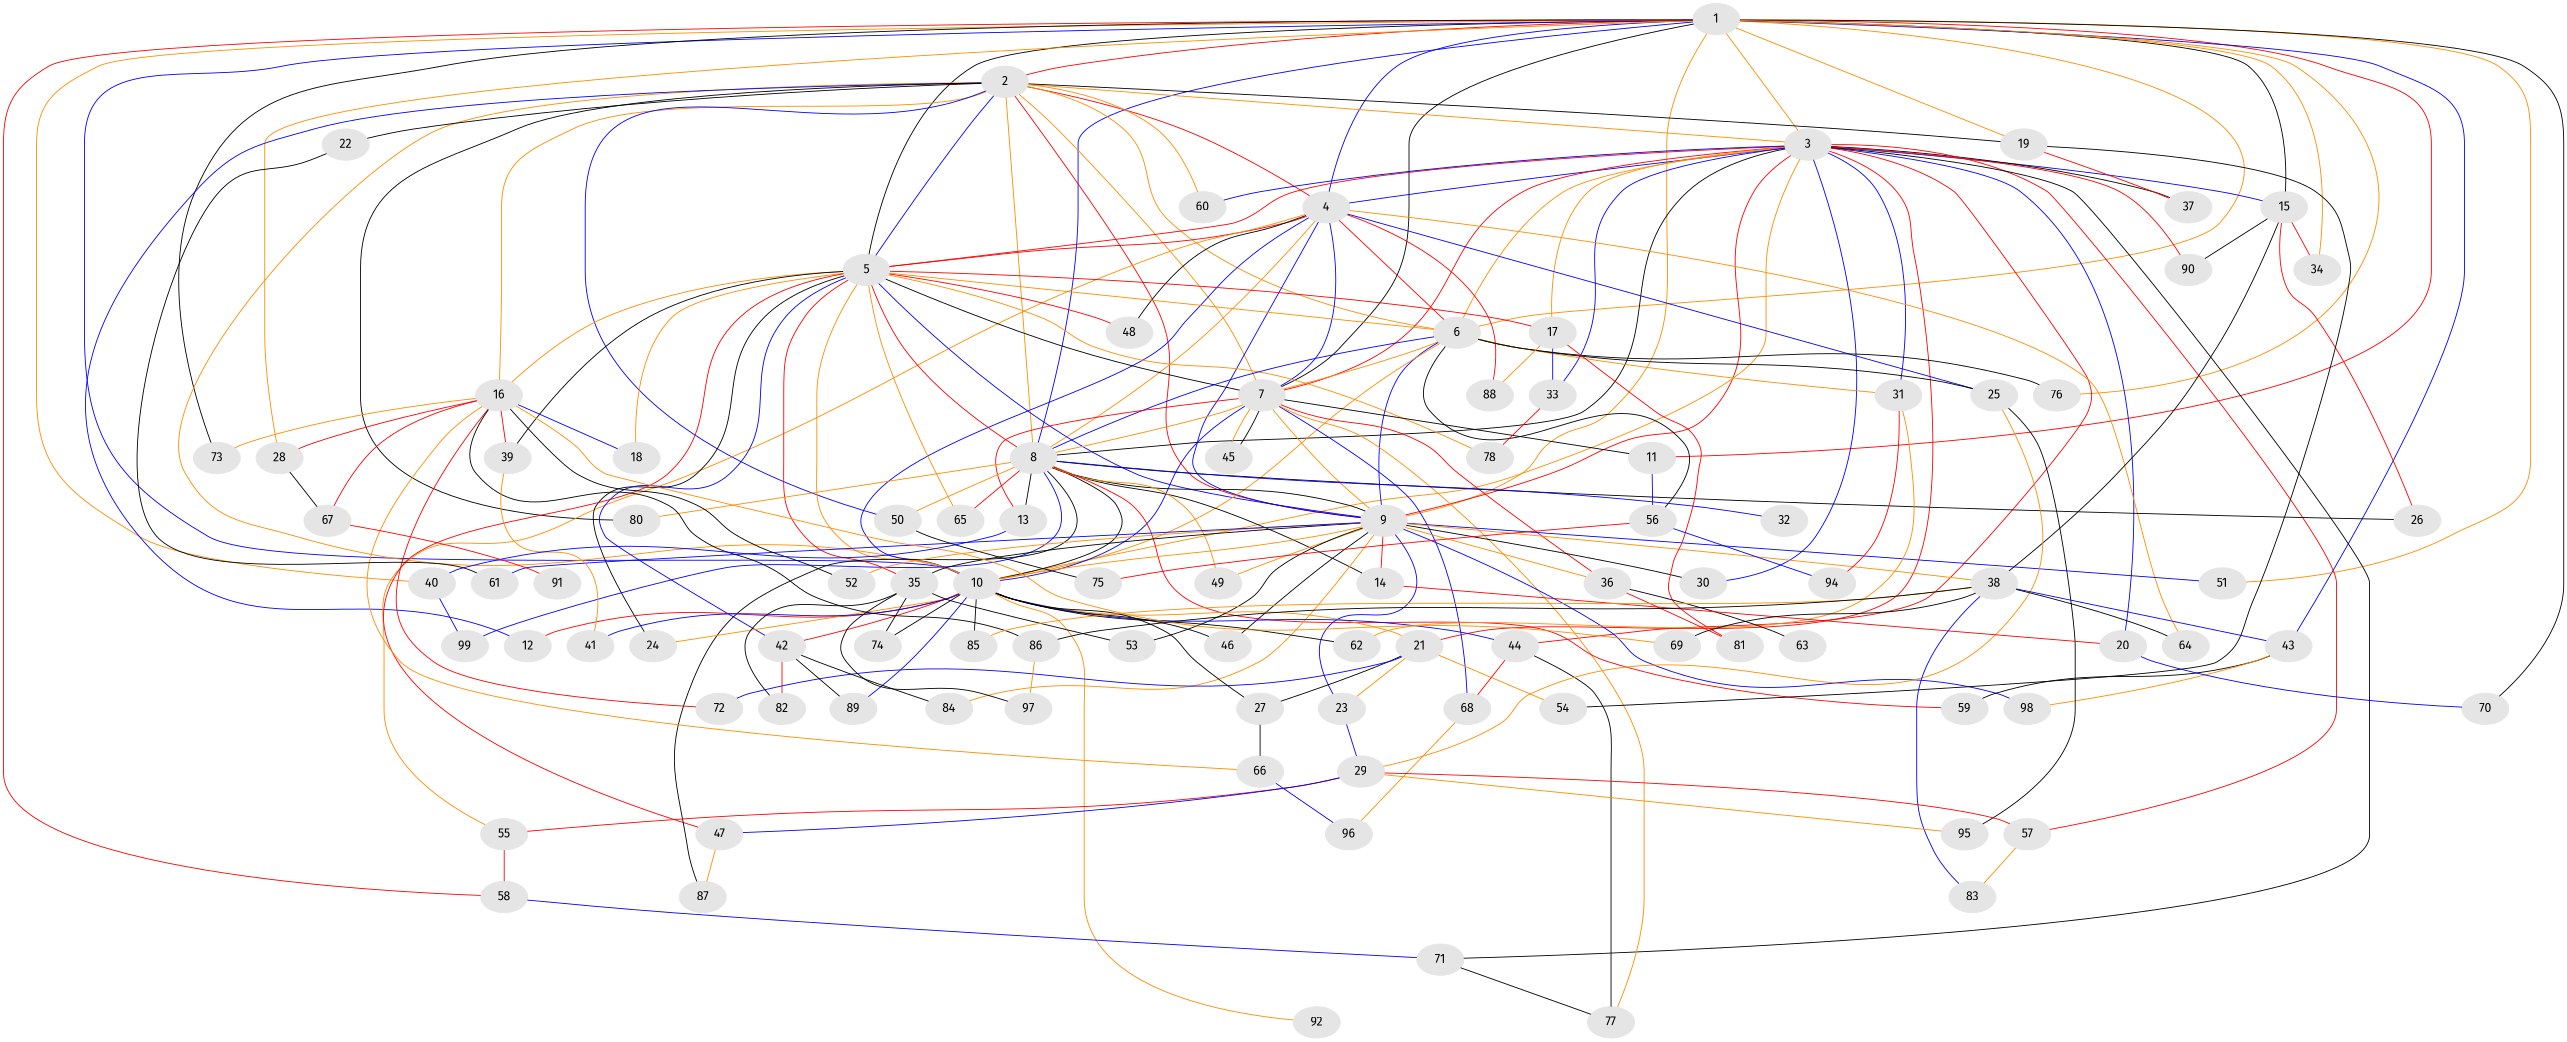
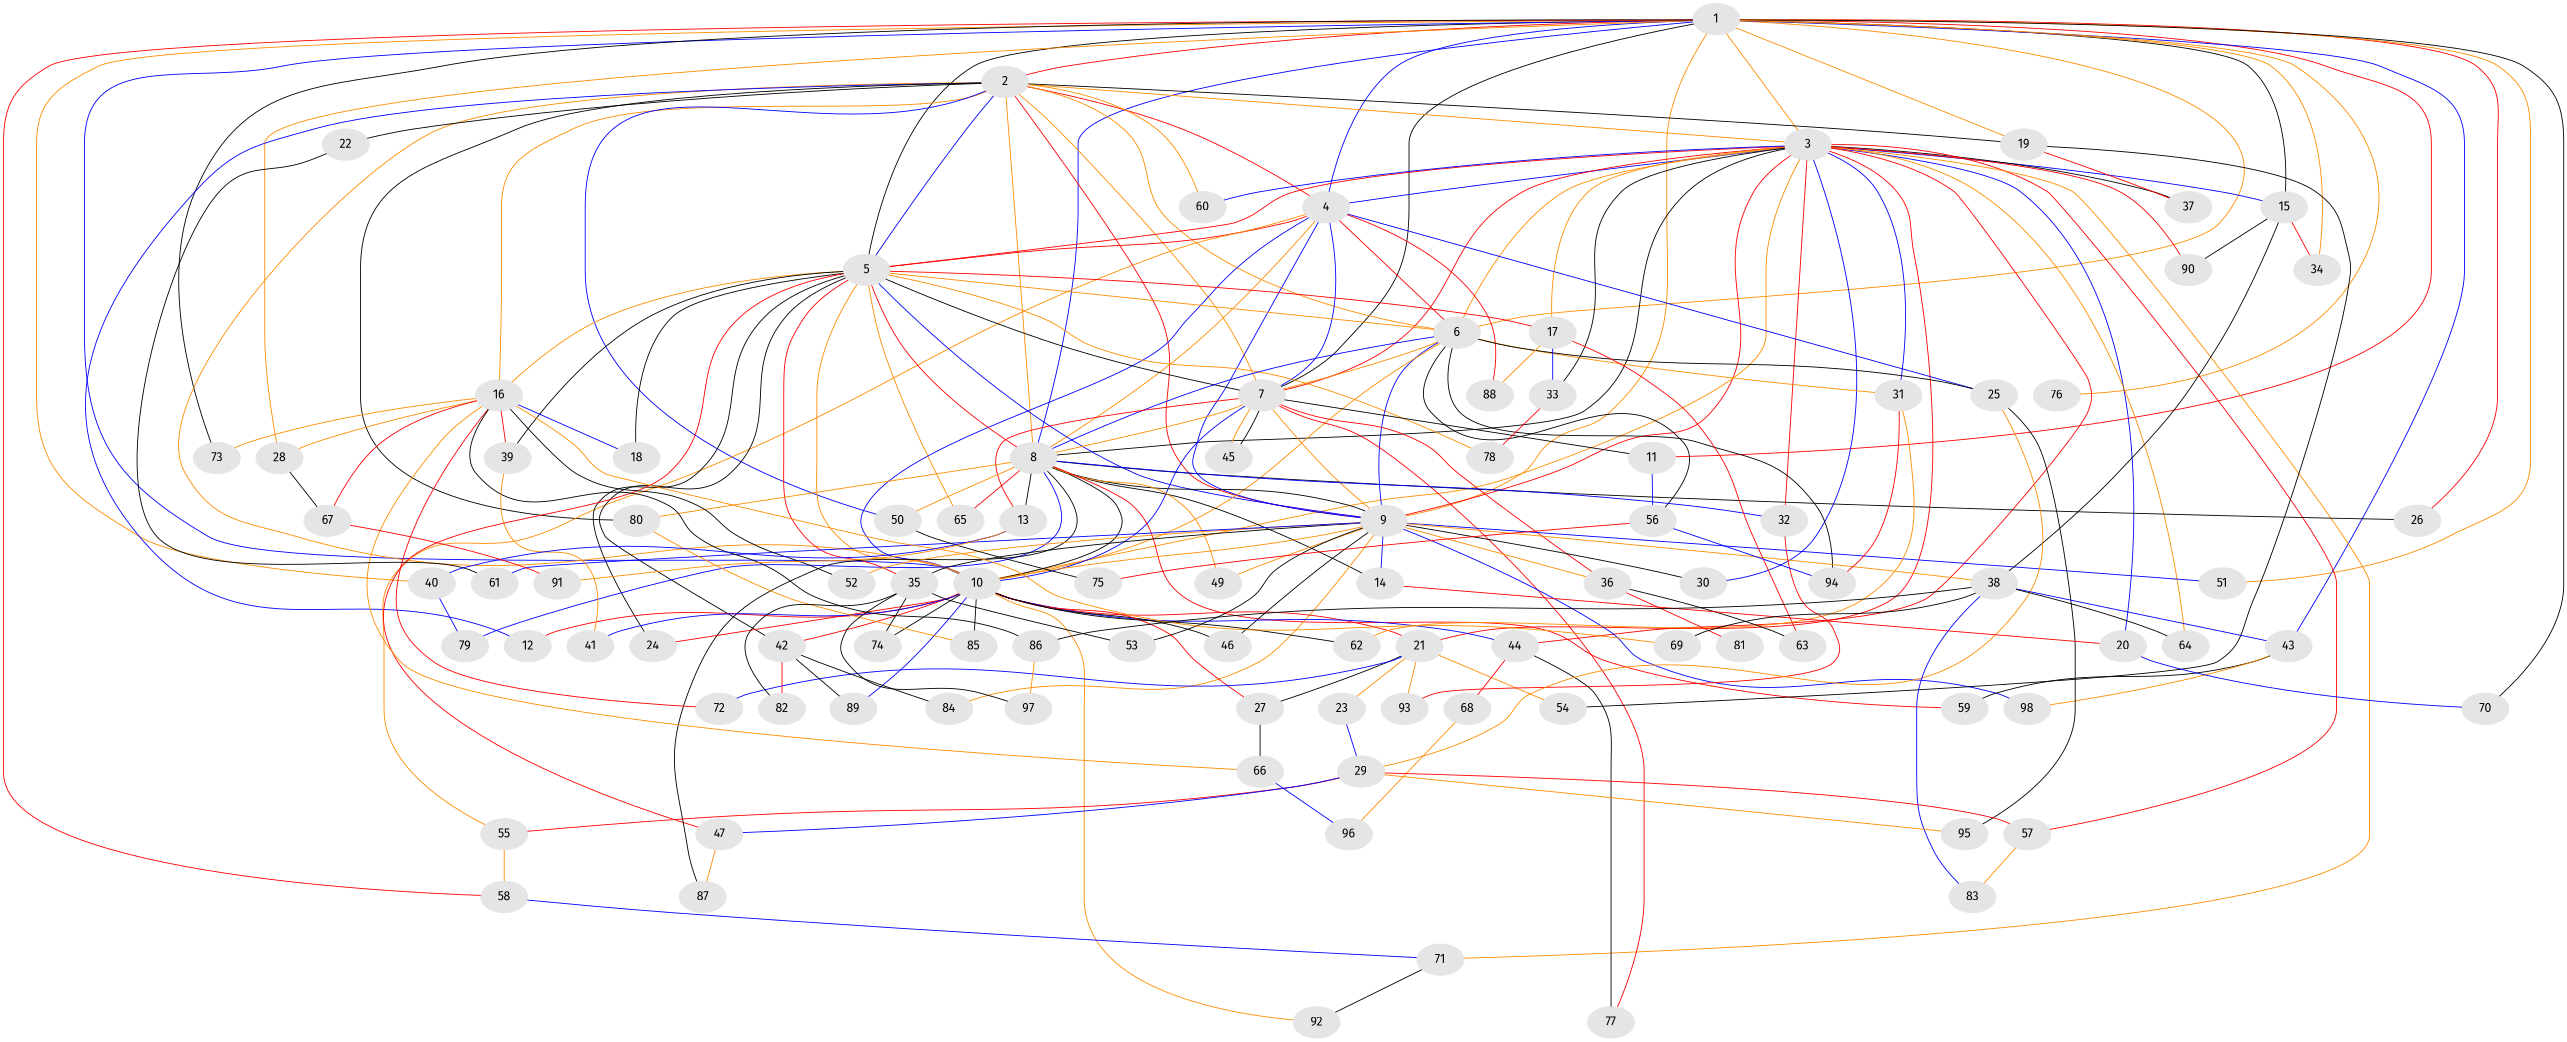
edge "3" -- "33": color blue -> black
edge "4" -- "64": now "3" -- "64"
edge "5" -- "18": color darkorange -> black
node "48": removed
edge "3" -- "32": added
edge "15" -- "26": now "1" -- "26"
edge "6" -- "76": now "6" -- "94"
edge "16" -- "28": color red -> darkorange
edge "17" -- "81": now "17" -- "63"
edge "5" -- "42": color blue -> black
edge "7" -- "68": removed
edge "9" -- "14": color red -> blue
edge "13" -- "91": added
edge "38" -- "85": now "80" -- "85"
edge "10" -- "21": color darkorange -> red
edge "9" -- "23": removed
edge "10" -- "24": color darkorange -> red
edge "10" -- "27": color black -> red
node "99": label "99" -> "79"
edge "7" -- "77": color darkorange -> red
node "93": added
edge "3" -- "71": color black -> darkorange
edge "55" -- "58": color red -> darkorange
edge "71" -- "77": now "71" -- "92"
